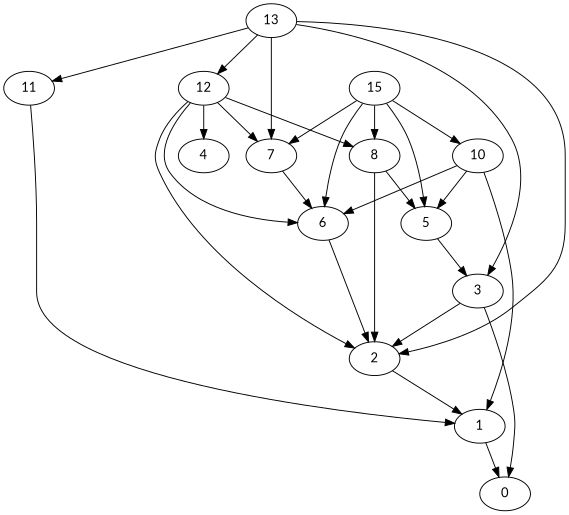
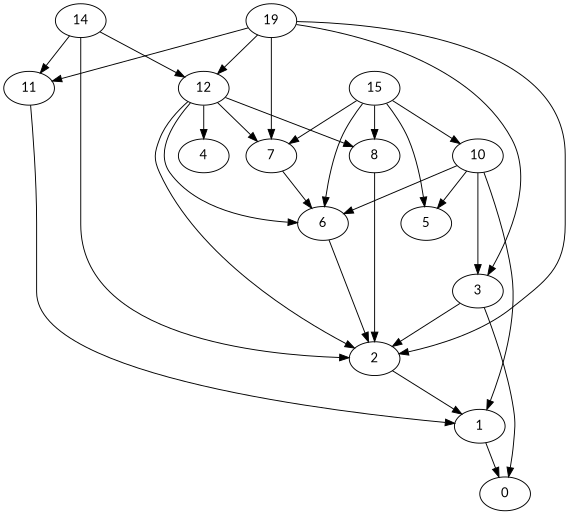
node "14": added
node "13": label "13" -> "19"
edge "8" -> "5": removed
edge "5" -> "3": now "10" -> "3"
